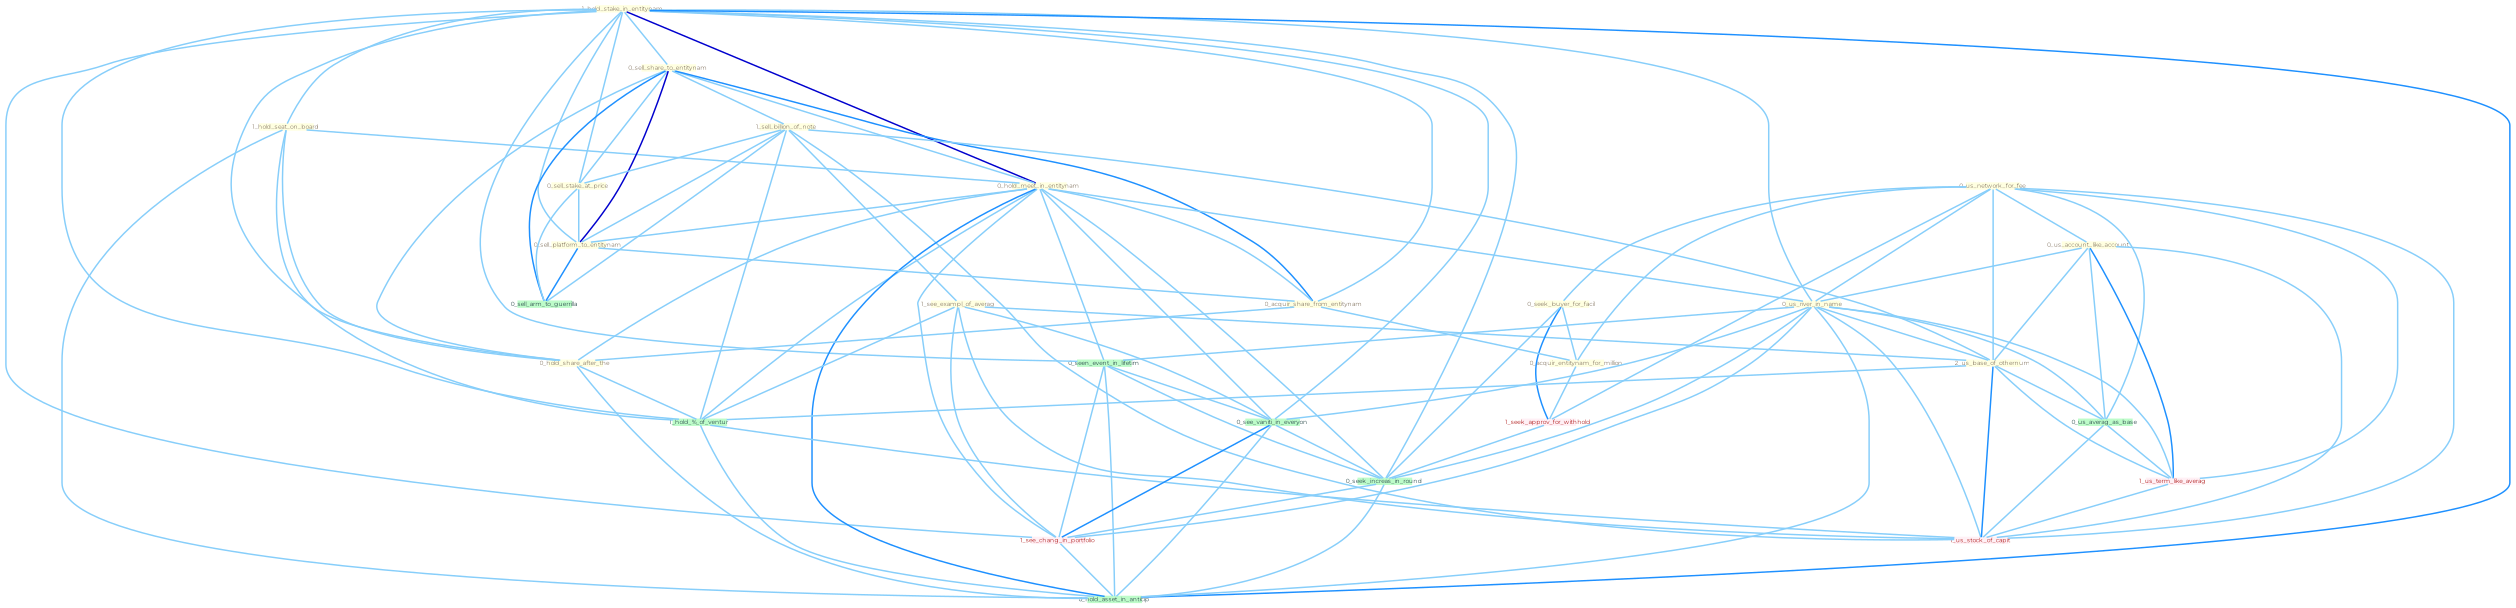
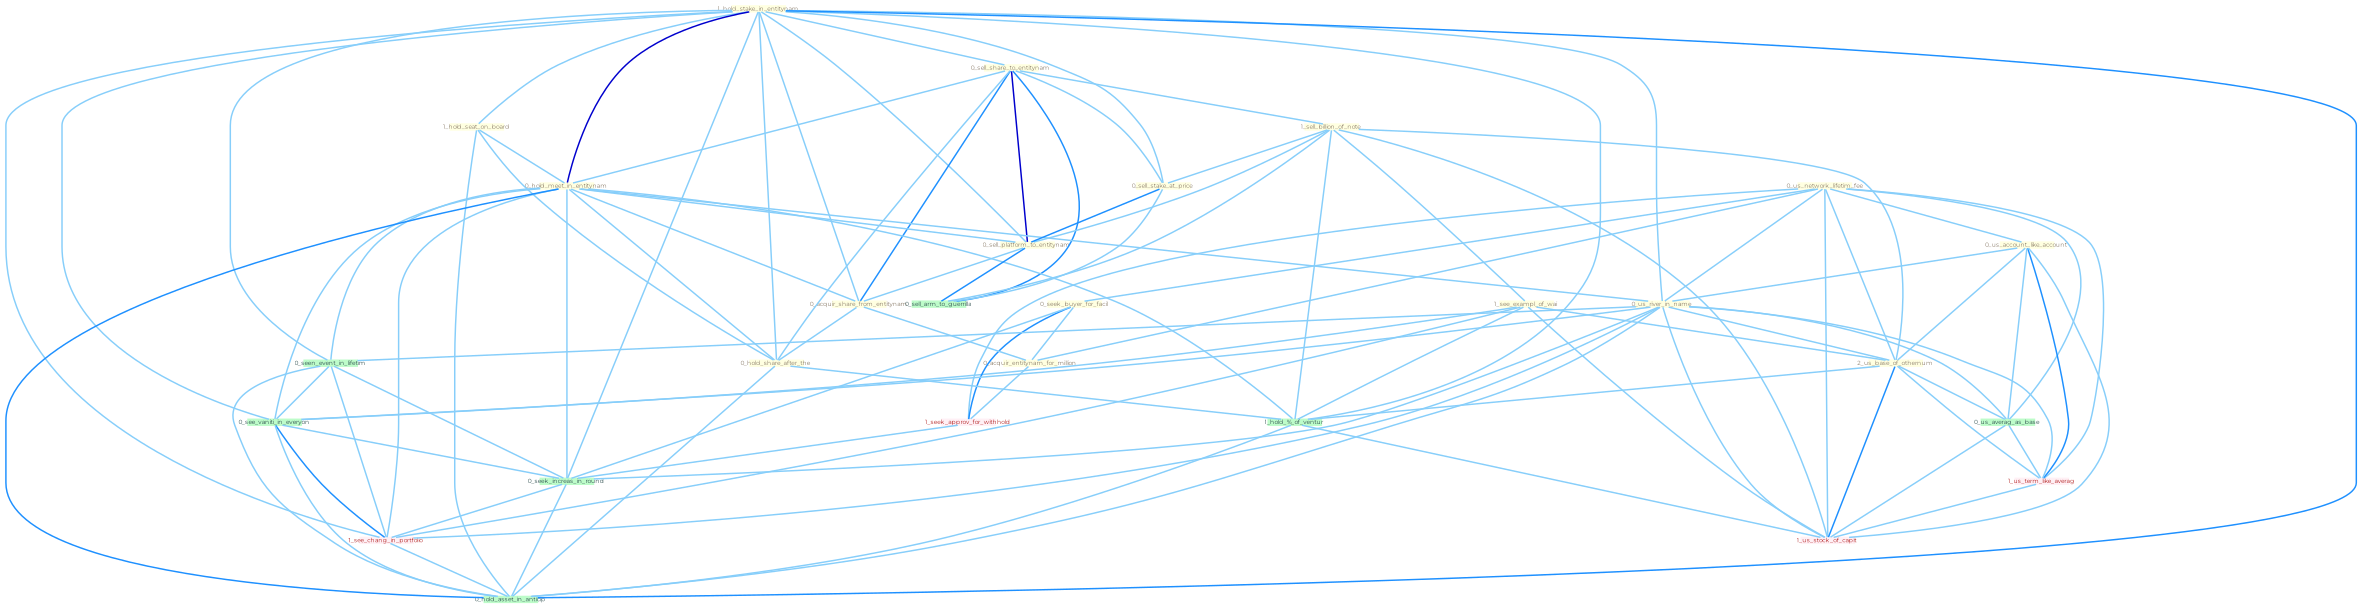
node "0_us_network_for_fee": label "0_us_network_for_fee" -> "0_us_network_lifetim_fee"
edge "0_sell_stake_at_price" -- "0_sell_platform_to_entitynam": color #87cefa -> #1e90ff
node "1_see_exampl_of_averag": label "1_see_exampl_of_averag" -> "1_see_exampl_of_wai"
edge "1_hold_seat_on_board" -- "1_hold_%_of_ventur": removed
